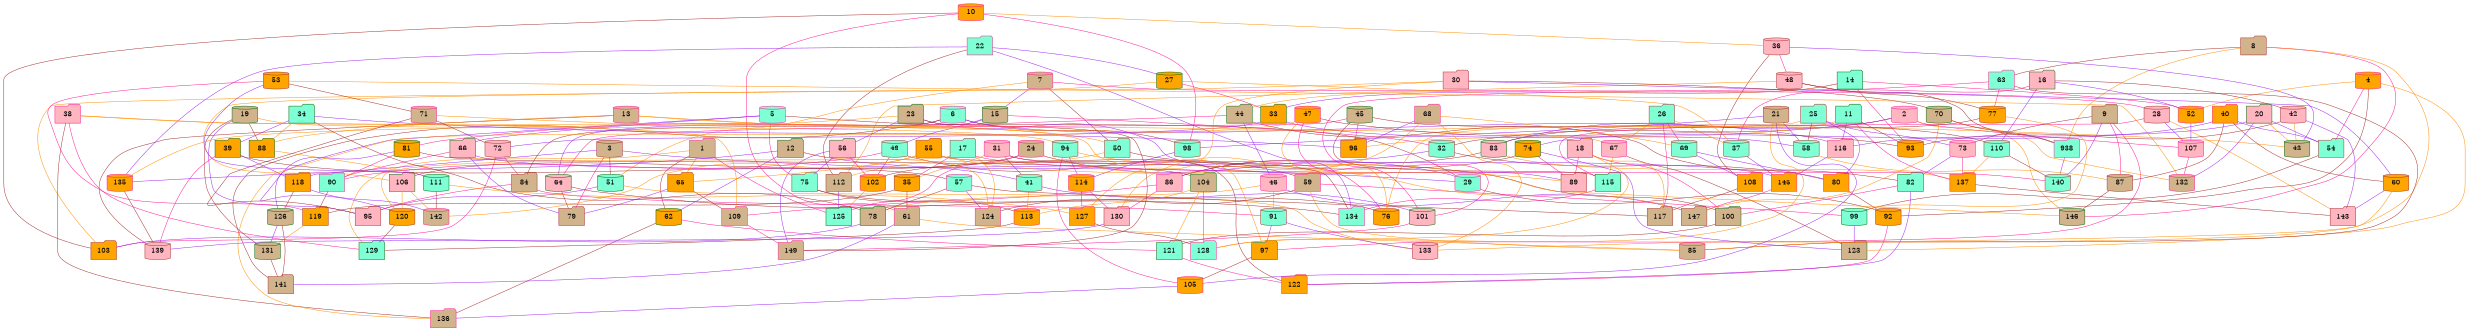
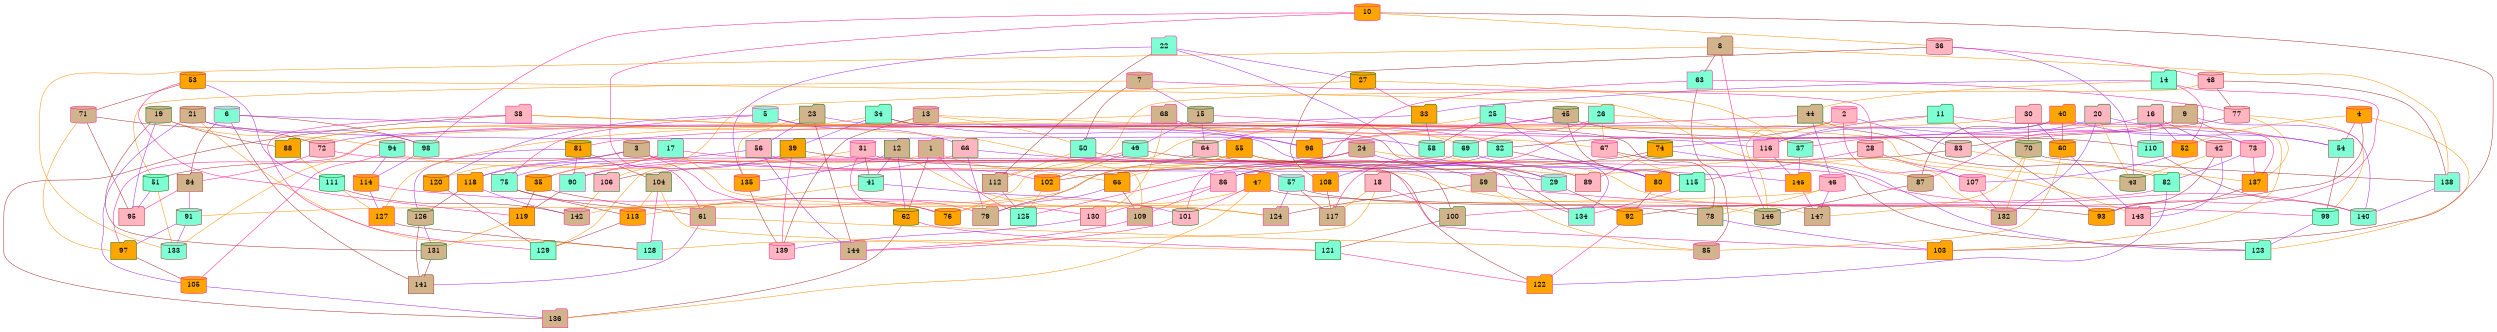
node "47": shape cylinder -> folder
node "77": fillcolor orange -> lightpink
node "938": label "938" -> "138"
edge "110" -- "137": now "77" -- "137"
edge "18" -- "89": removed
edge "106" -- "120": removed
node "139": color brown -> deeppink
node "149": label "149" -> "144"
node "133": fillcolor lightpink -> aquamarine
node "123": fillcolor tan -> aquamarine
